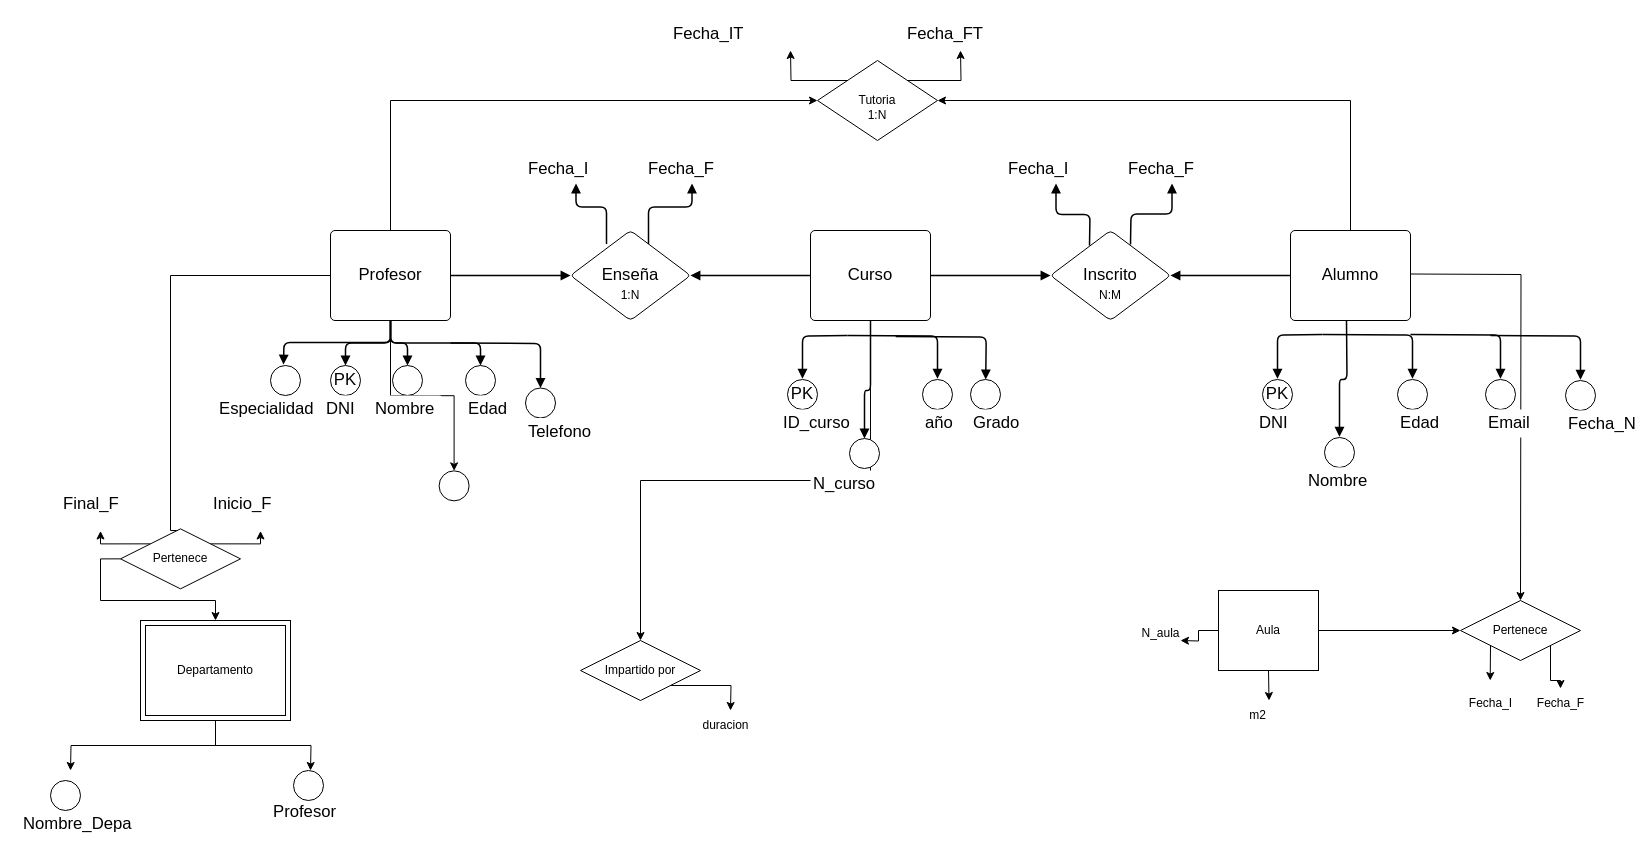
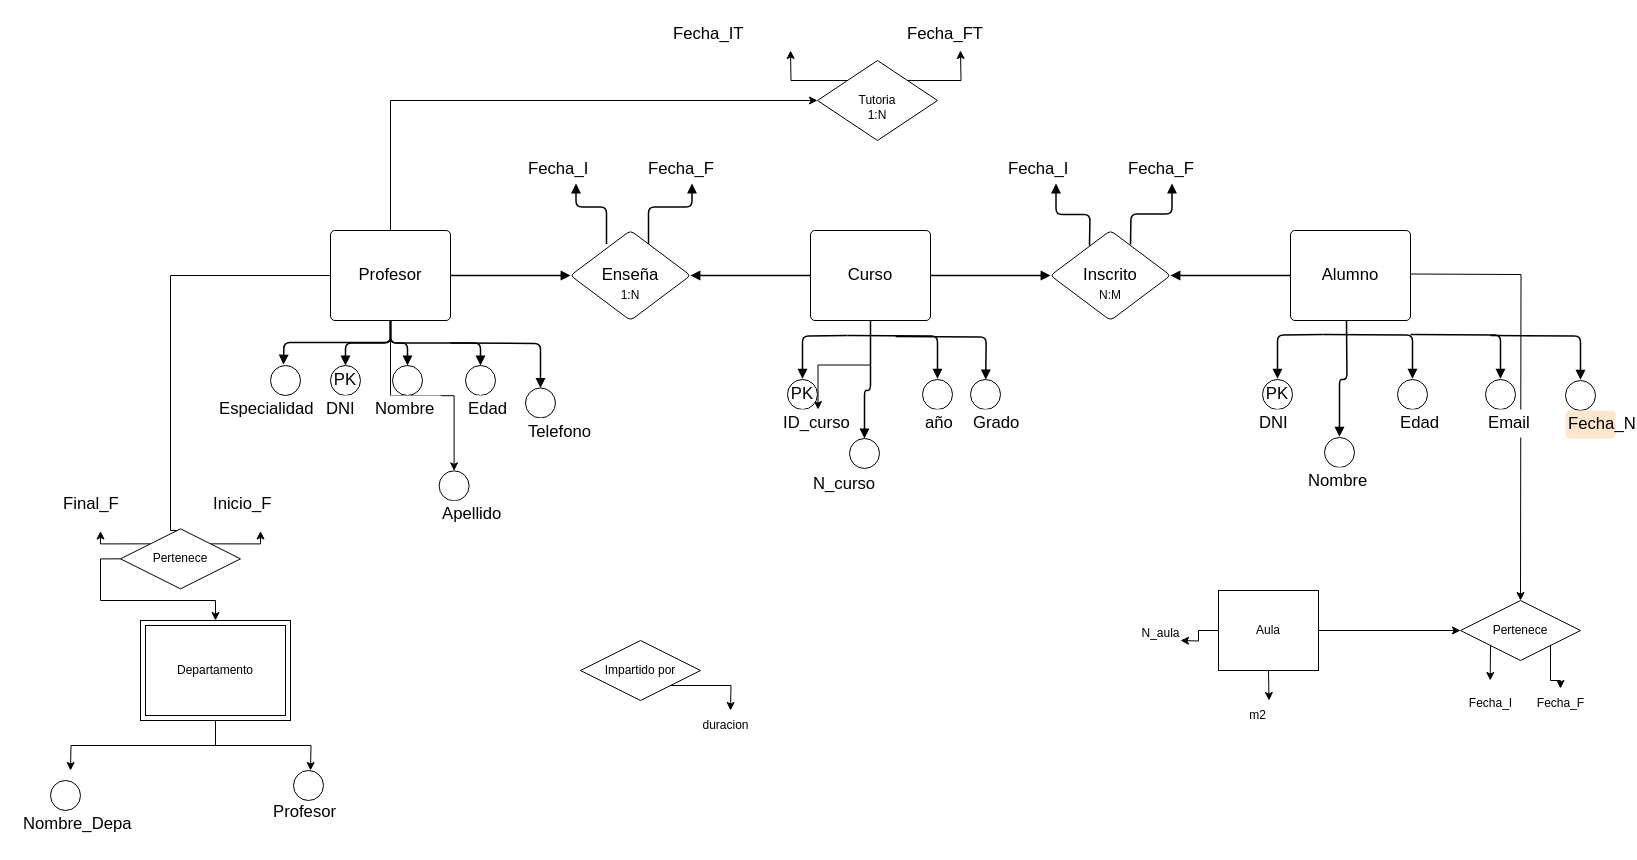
edge "Alumno" -> "Tutoria": removed
node "Fecha_N": fillcolor #ffffff -> #ffe6cc
edge "Curso" -> "Impartido por": now "Curso" -> "ID_curso"
node "Apellido": added
